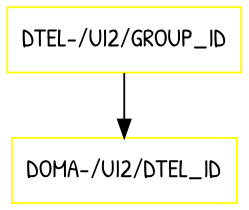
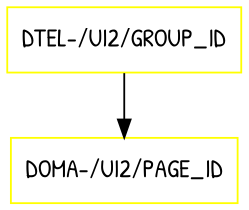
node "DOMA-/UI2/DTEL_ID": label "DOMA-/UI2/DTEL_ID" -> "DOMA-/UI2/PAGE_ID"
